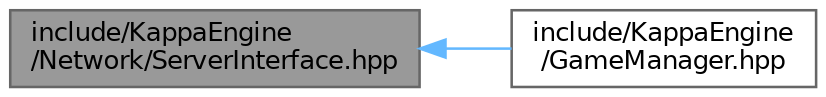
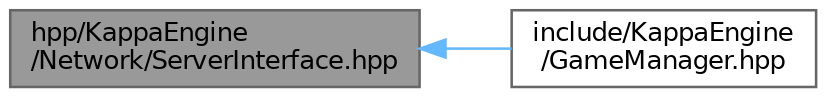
node "include/KappaEngine /Network/ServerInterface.hpp": label "include/KappaEngine /Network/ServerInterface.hpp" -> "hpp/KappaEngine /Network/ServerInterface.hpp"
